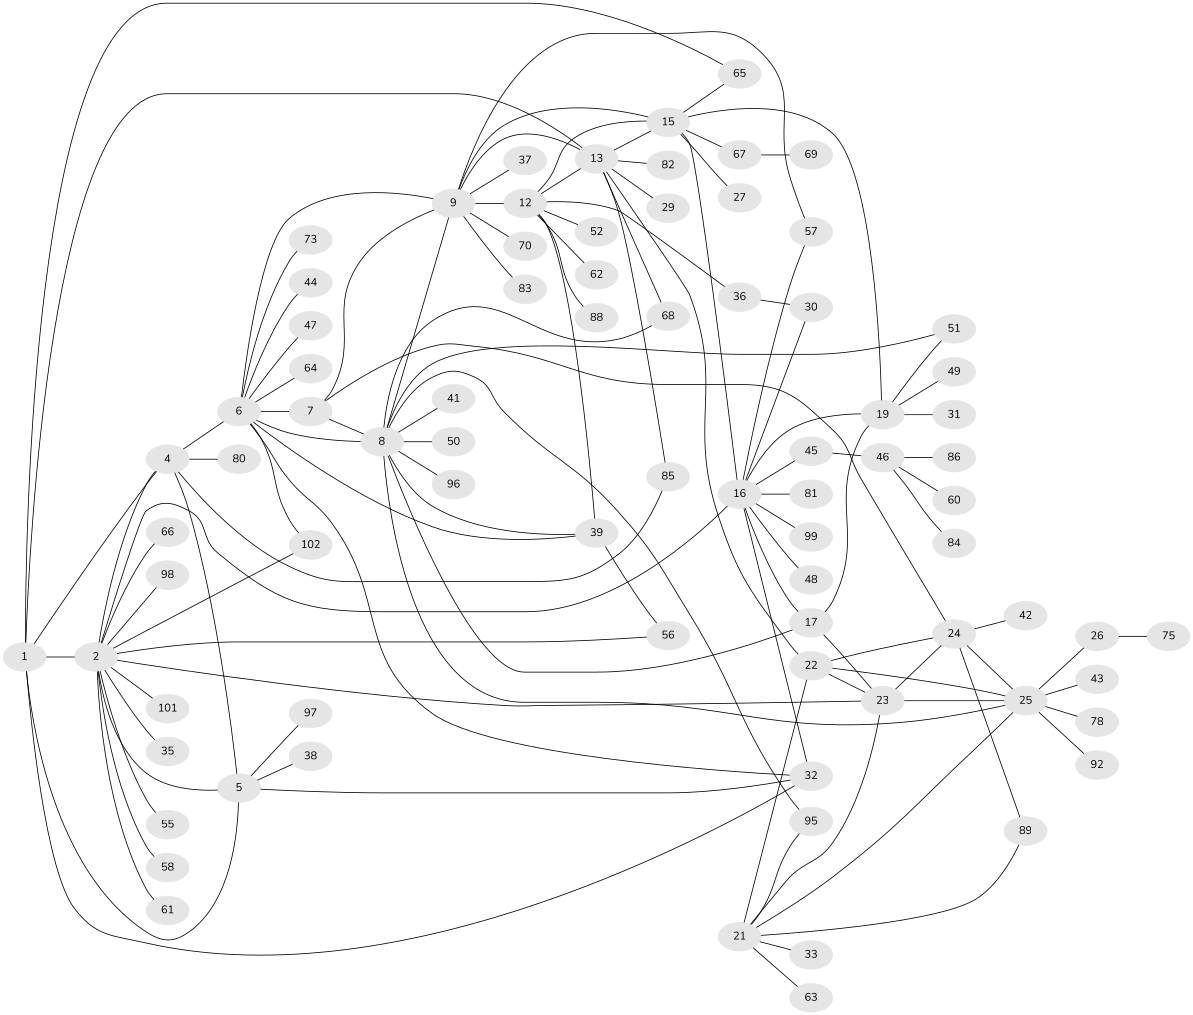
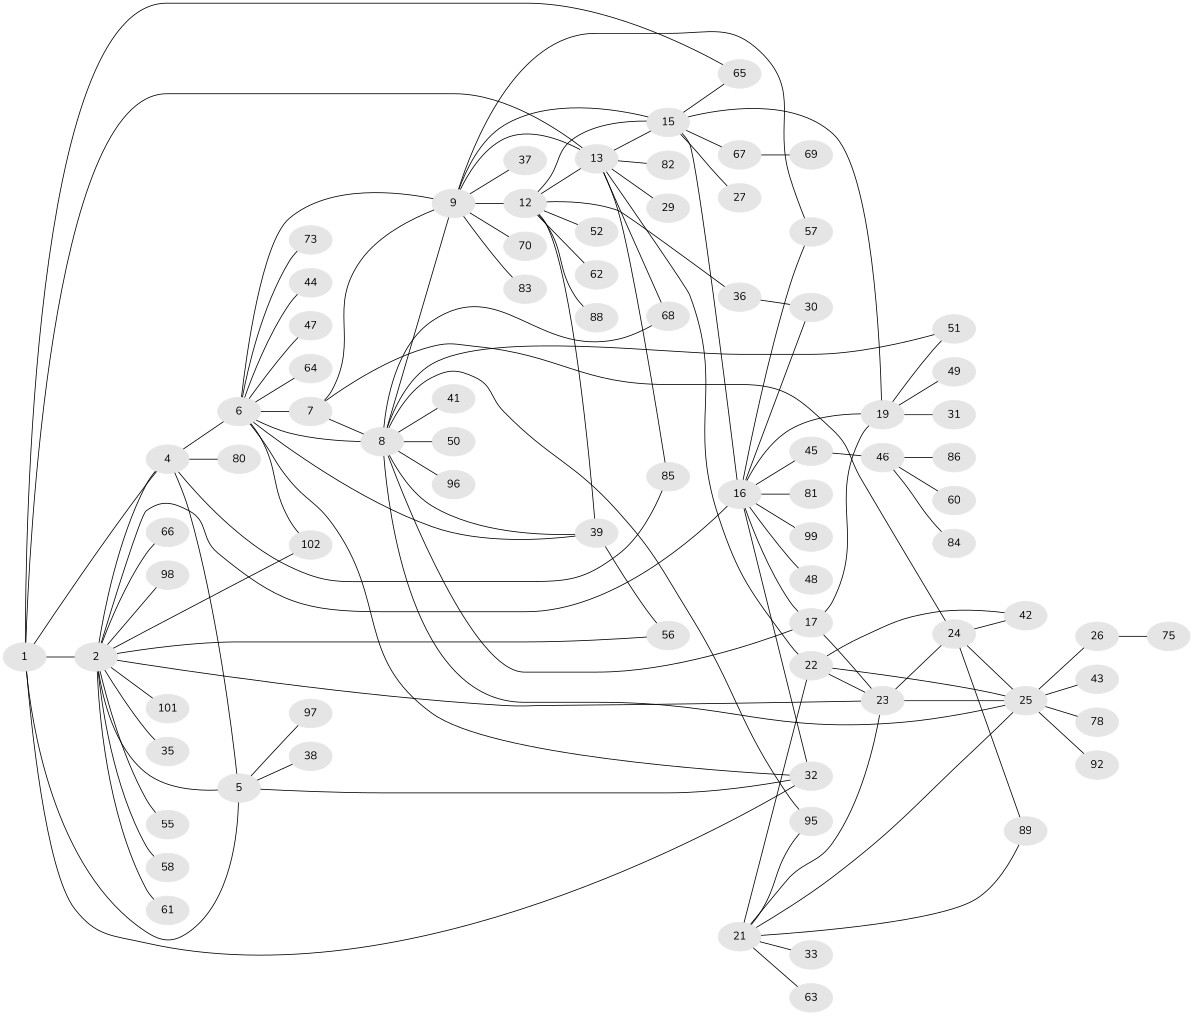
edge "24" -- "22": now "42" -- "22"
